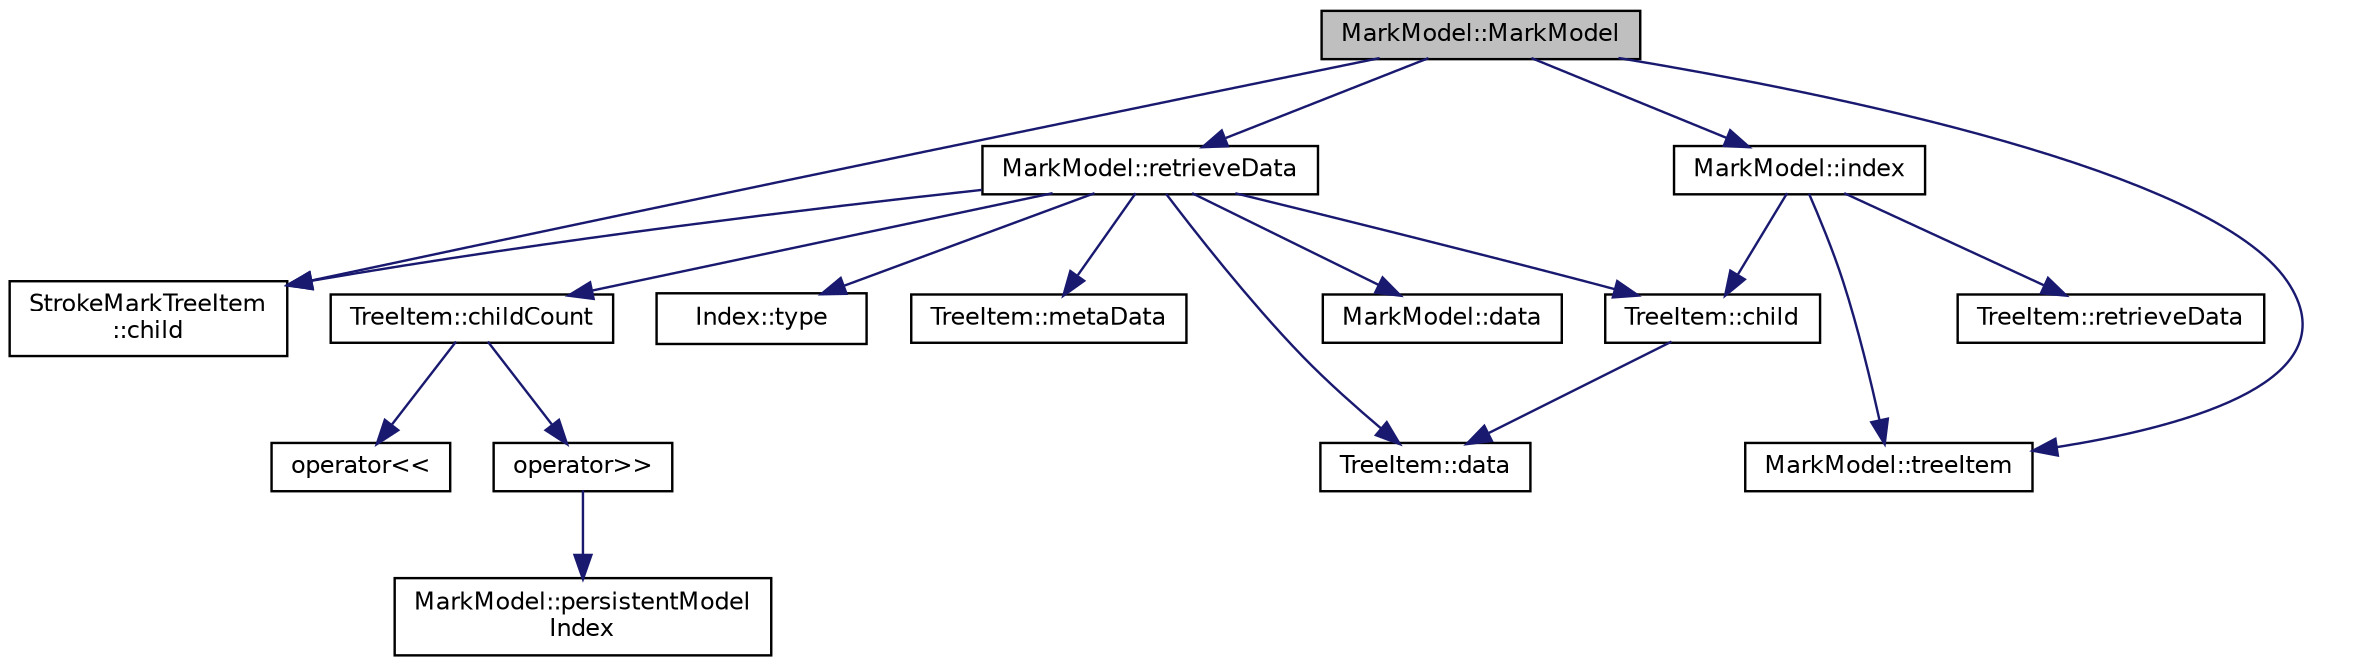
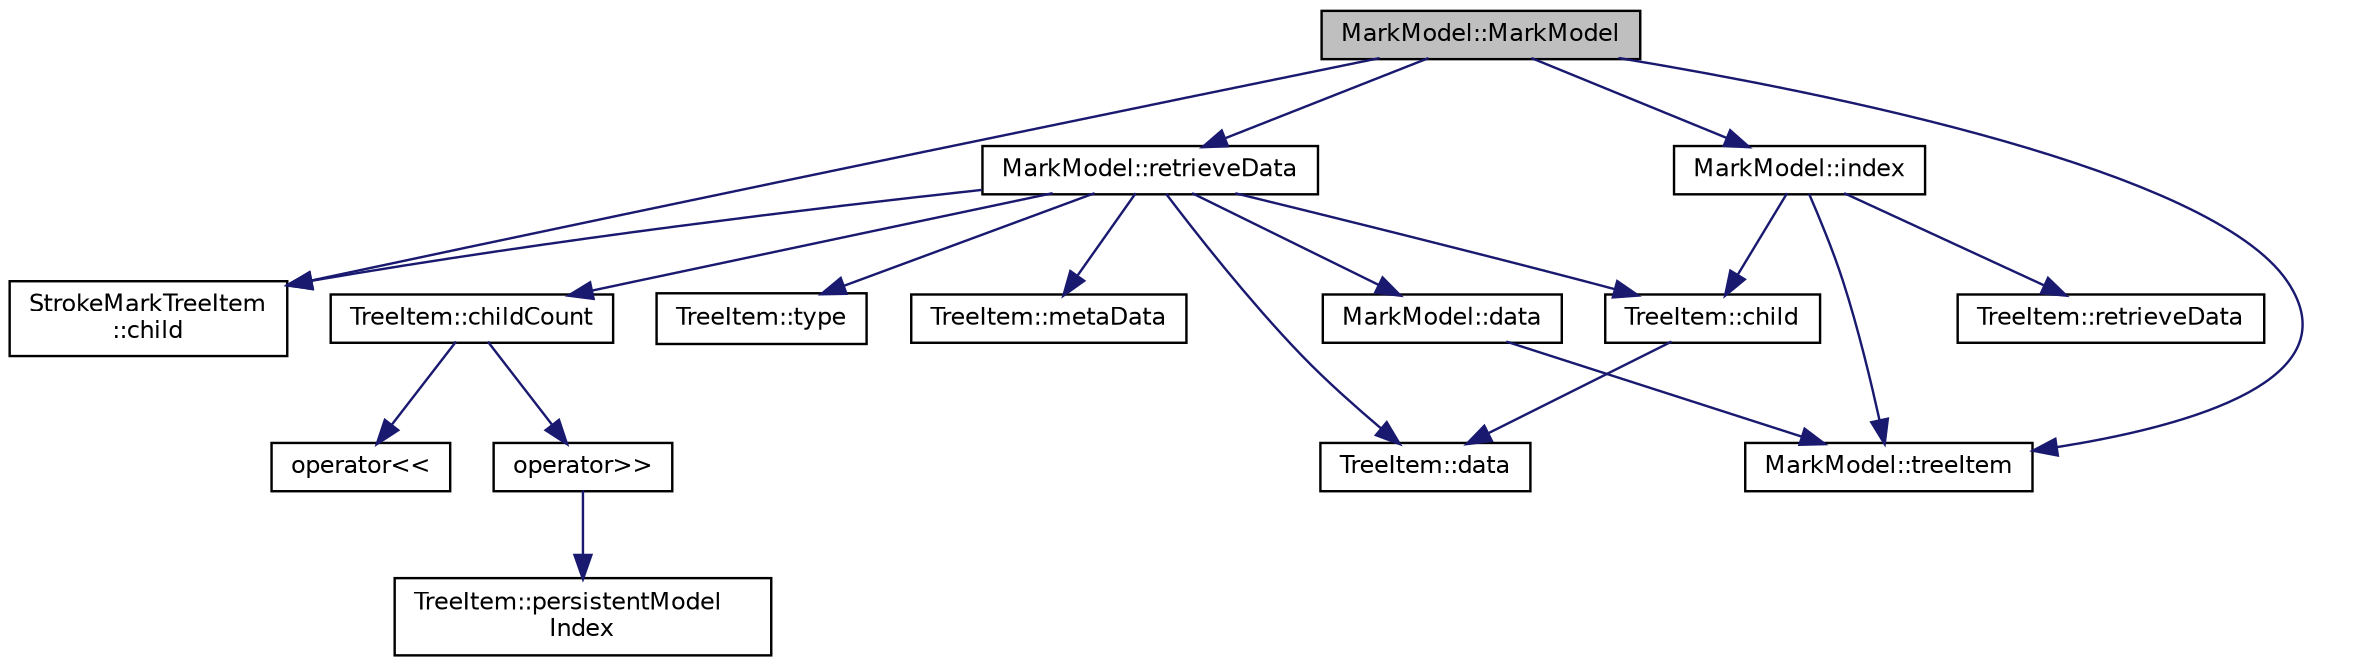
node "Index::type": label "Index::type" -> "TreeItem::type"
edge "MarkModel::data" -> "MarkModel::treeItem": added
node "MarkModel::persistentModel Index": label "MarkModel::persistentModel Index" -> "TreeItem::persistentModel Index"
